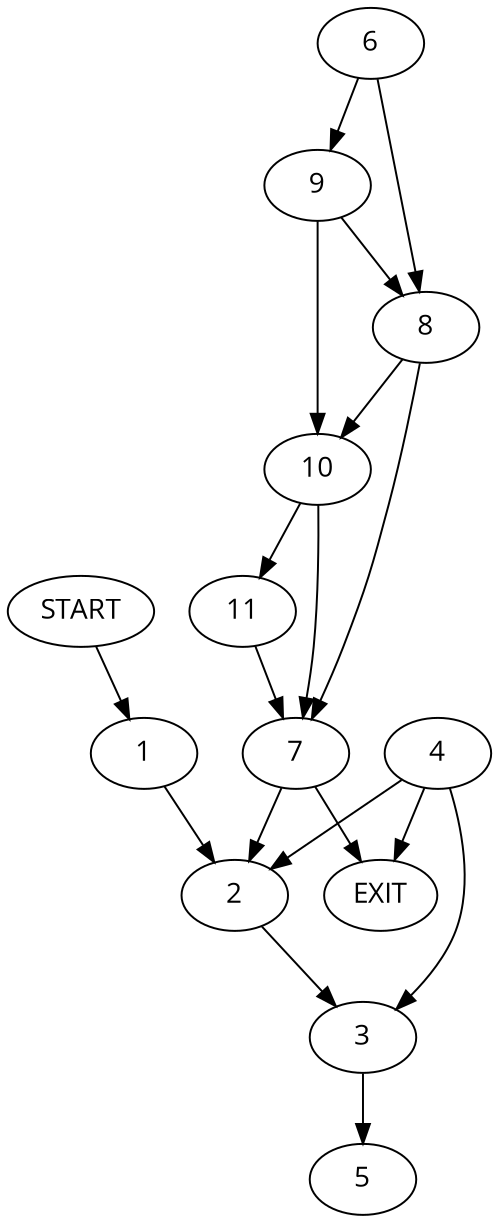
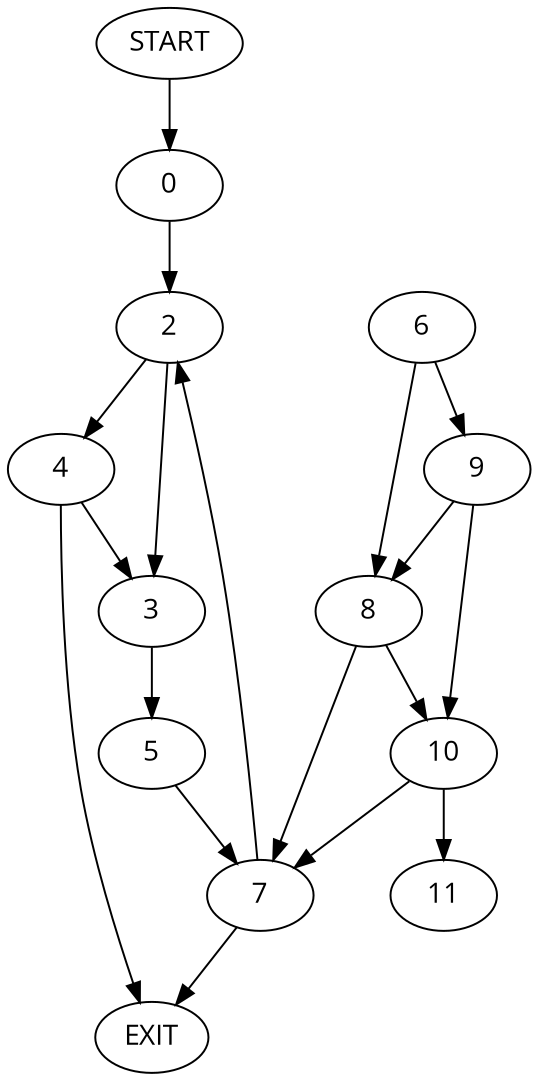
edge "11" -> "7": now "5" -> "7"
node "1": label "1" -> "0"
edge "4" -> "2": reversed
